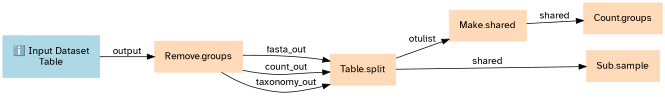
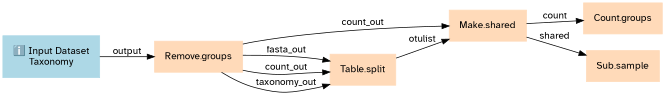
edge "Make.shared" -> "Count.groups": label "shared" -> "count"
edge "Remove.groups" -> "Make.shared": added, label "count_out"
node "ℹ️ Input Dataset Table": label "ℹ️ Input Dataset Table" -> "ℹ️ Input Dataset Taxonomy"
edge "Table.split" -> "Sub.sample": now "Make.shared" -> "Sub.sample"
